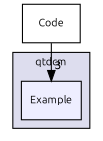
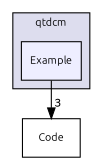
edge "Code" -> "Example": reversed
